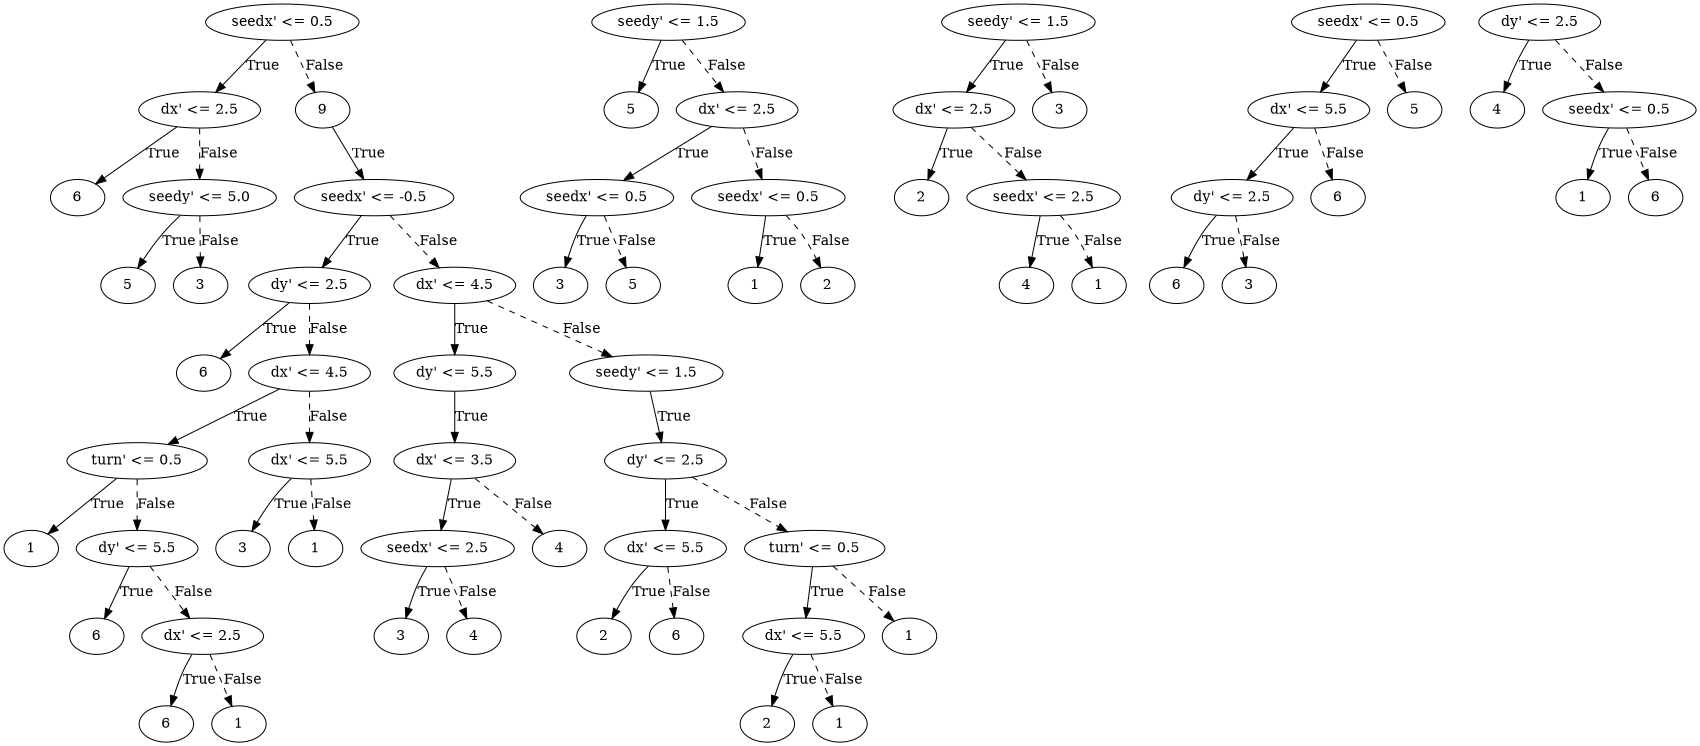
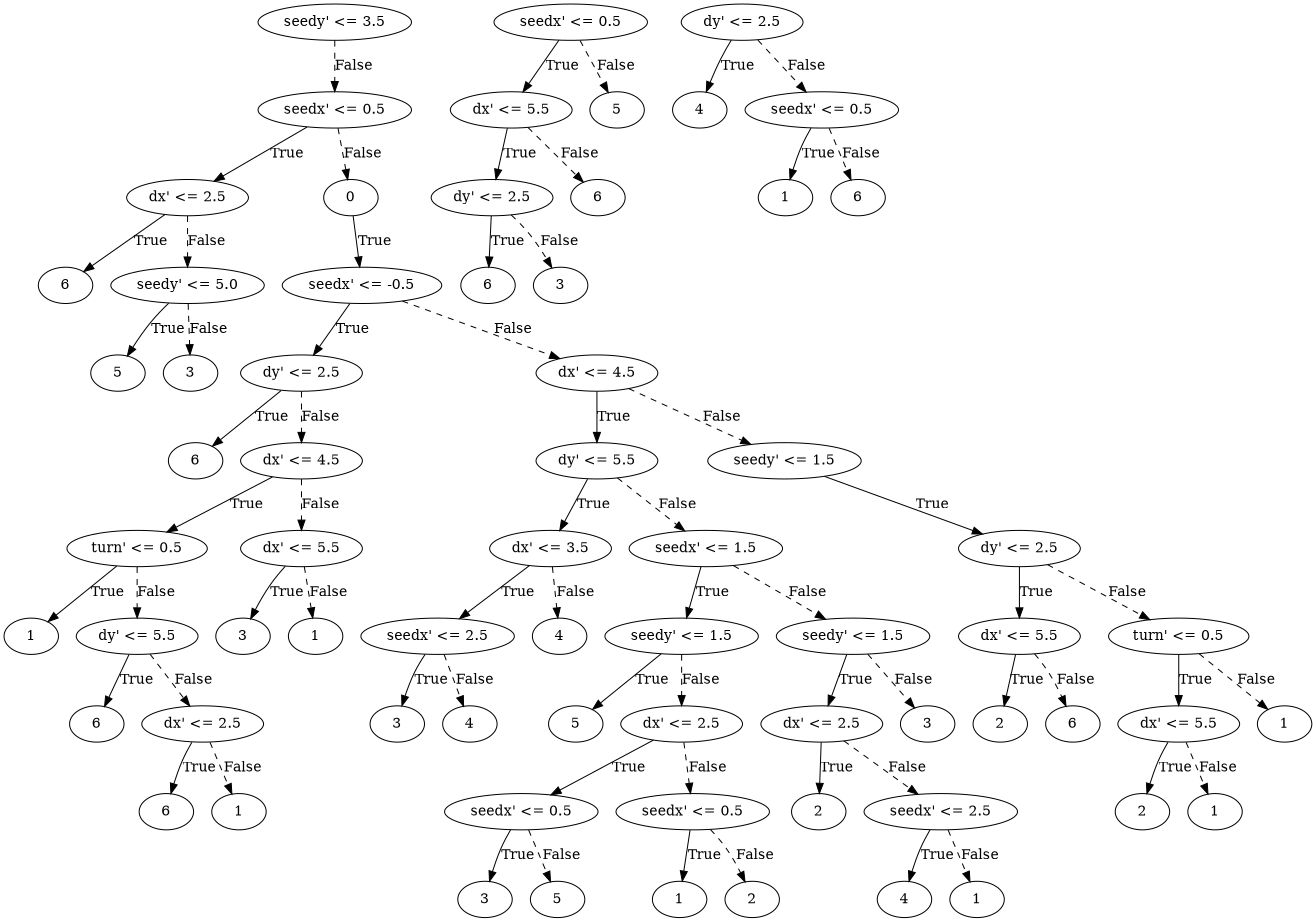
node "seedy' <= 3.5": added
node "9": label "9" -> "0"
node "seedx' <= 1.5": added
